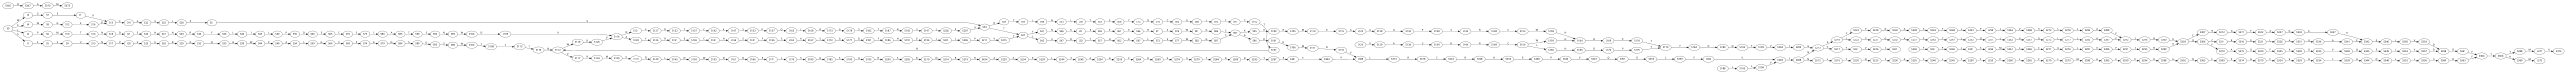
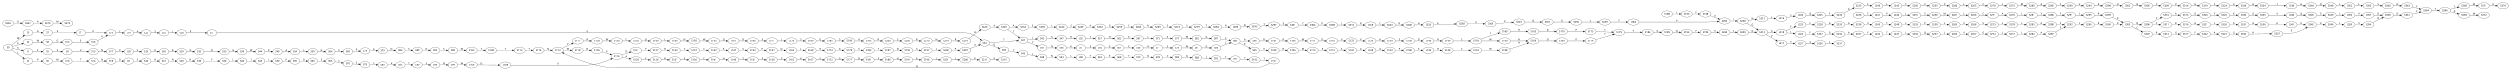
edge "S215" -> "S37": now "S229" -> "S37"
edge "S116" -> "S308": now "S116" -> "S123"
